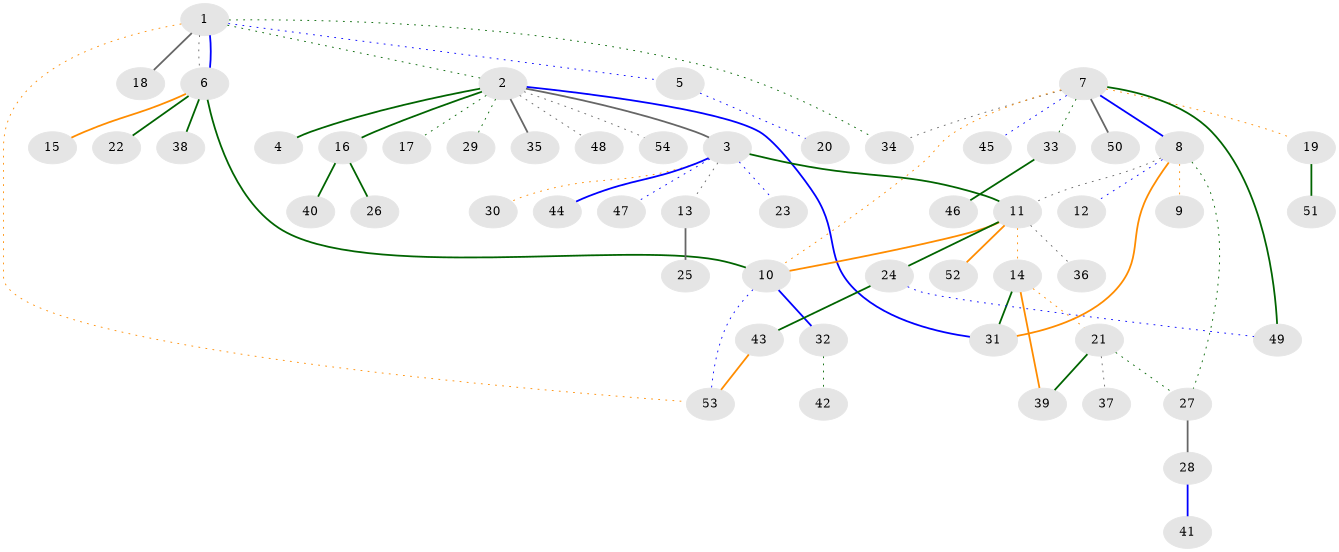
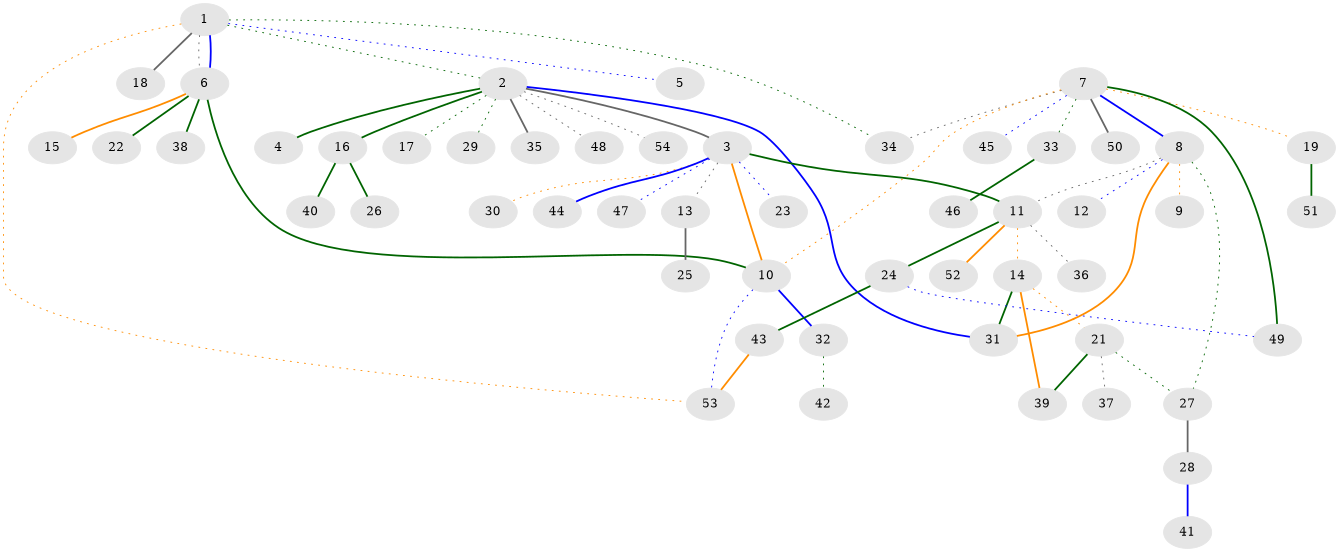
node "20": removed
edge "11" -- "10": now "3" -- "10"
